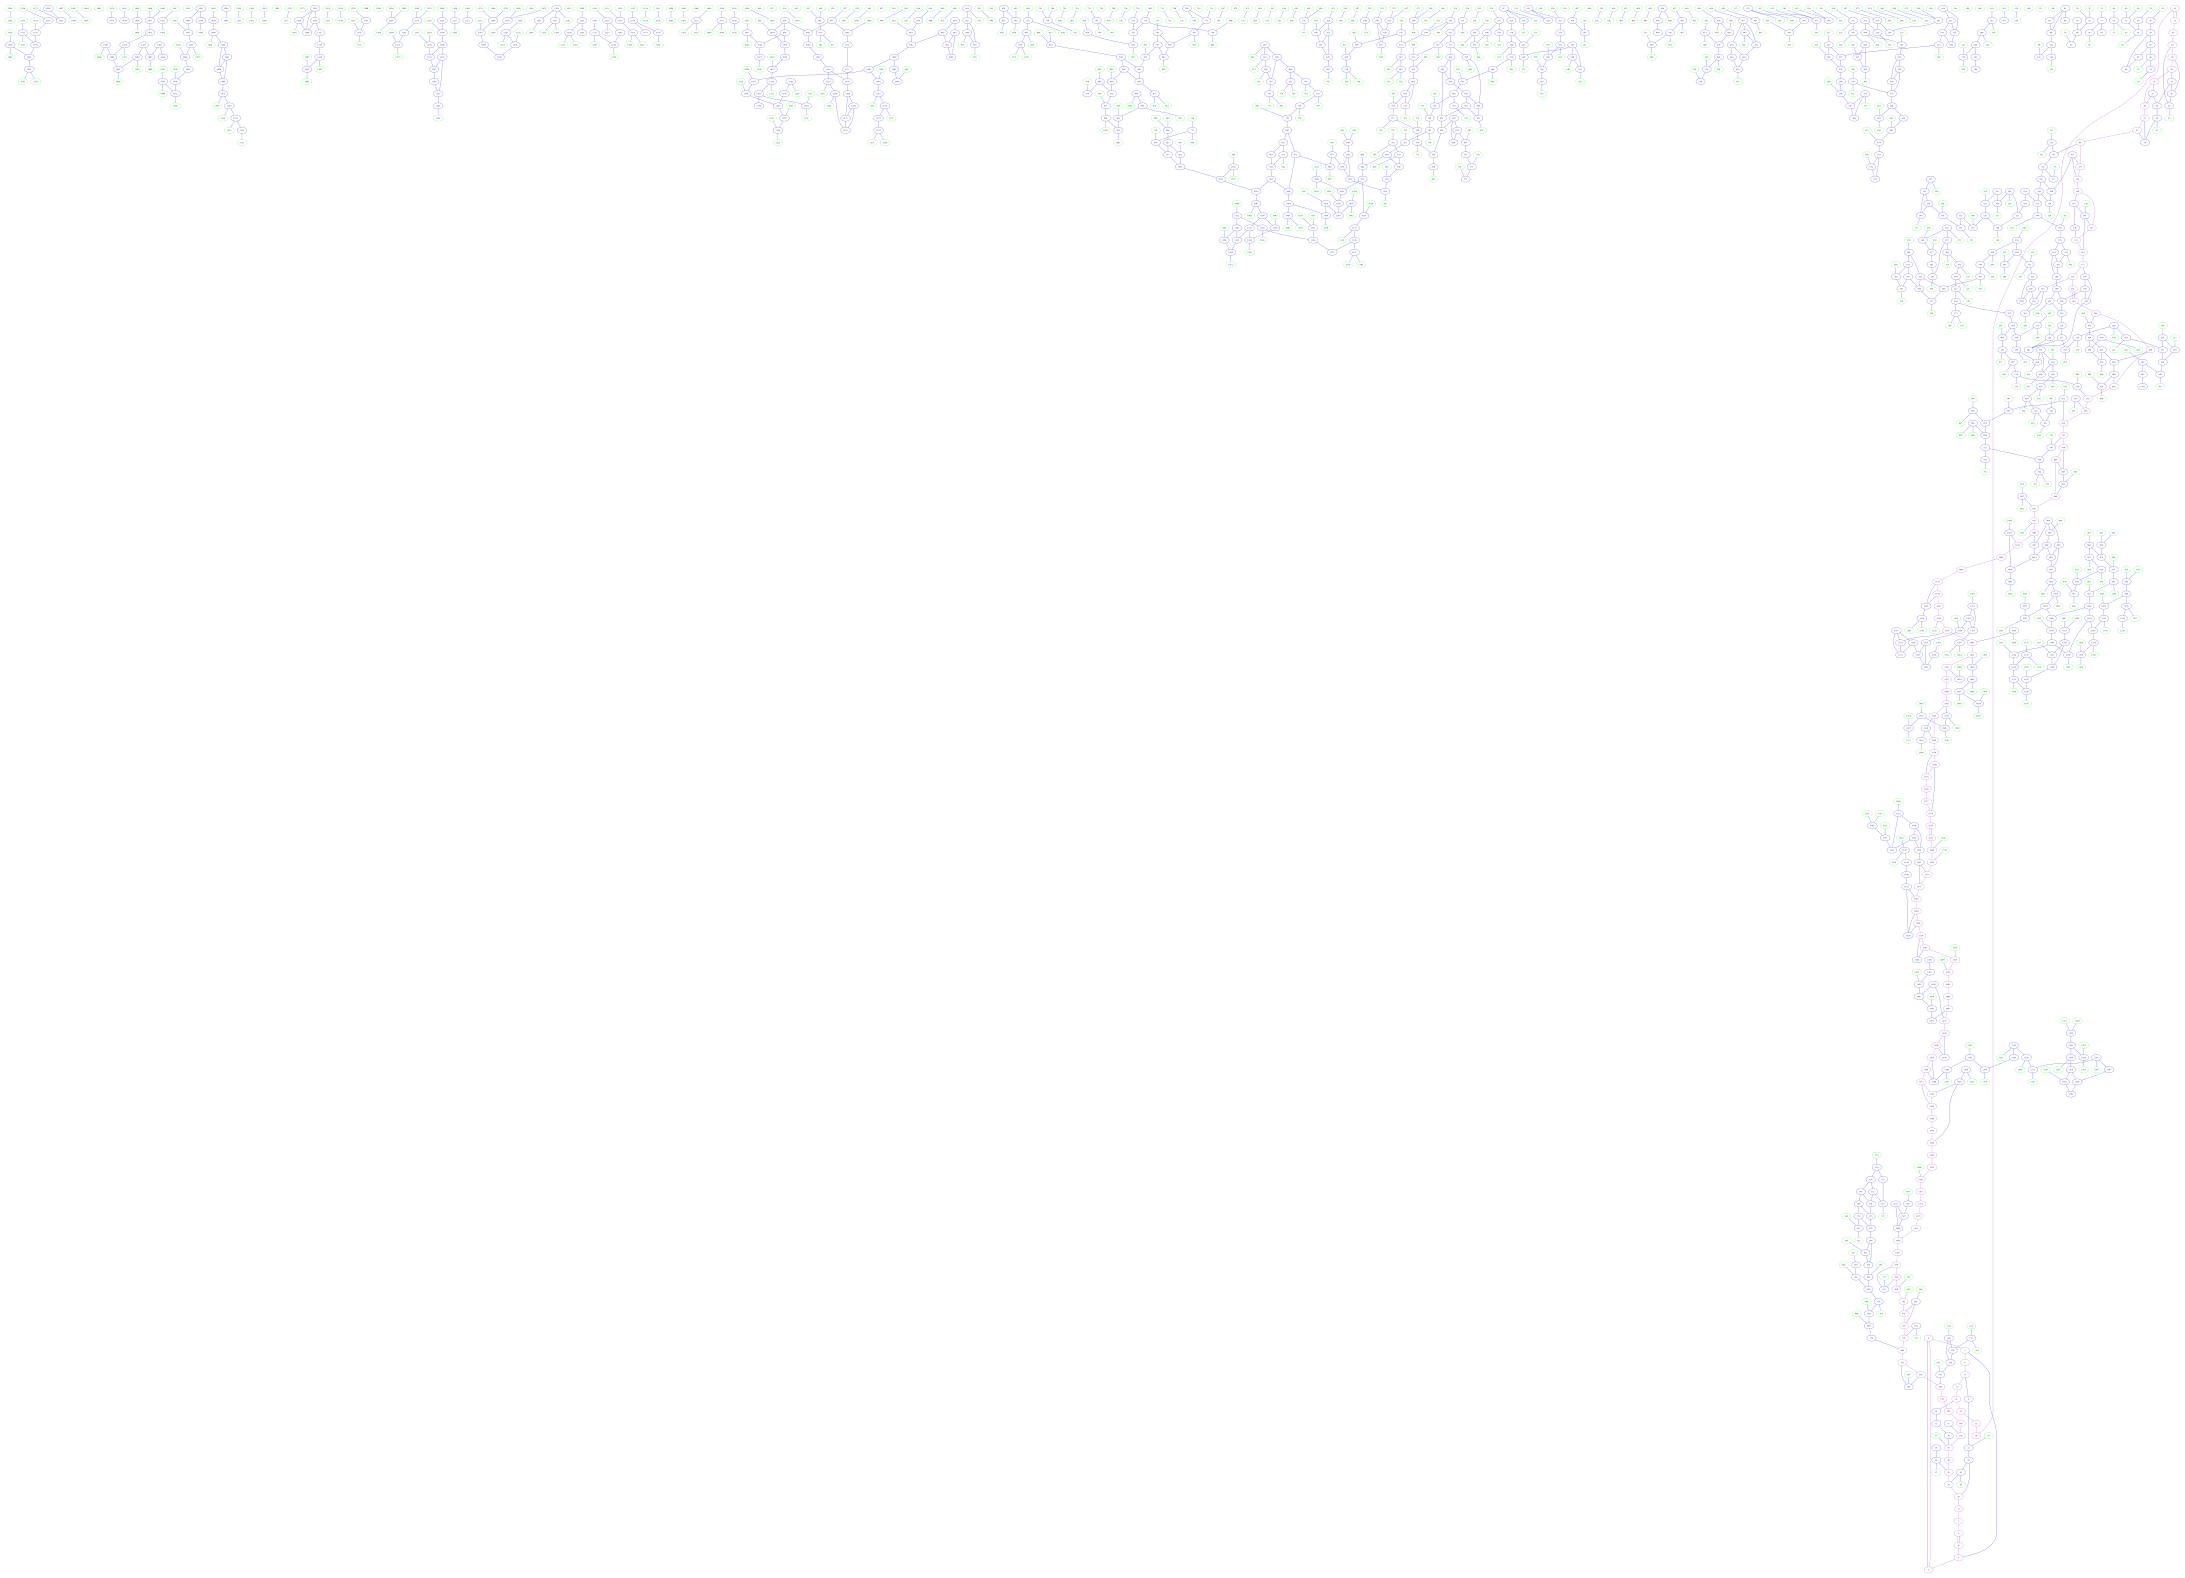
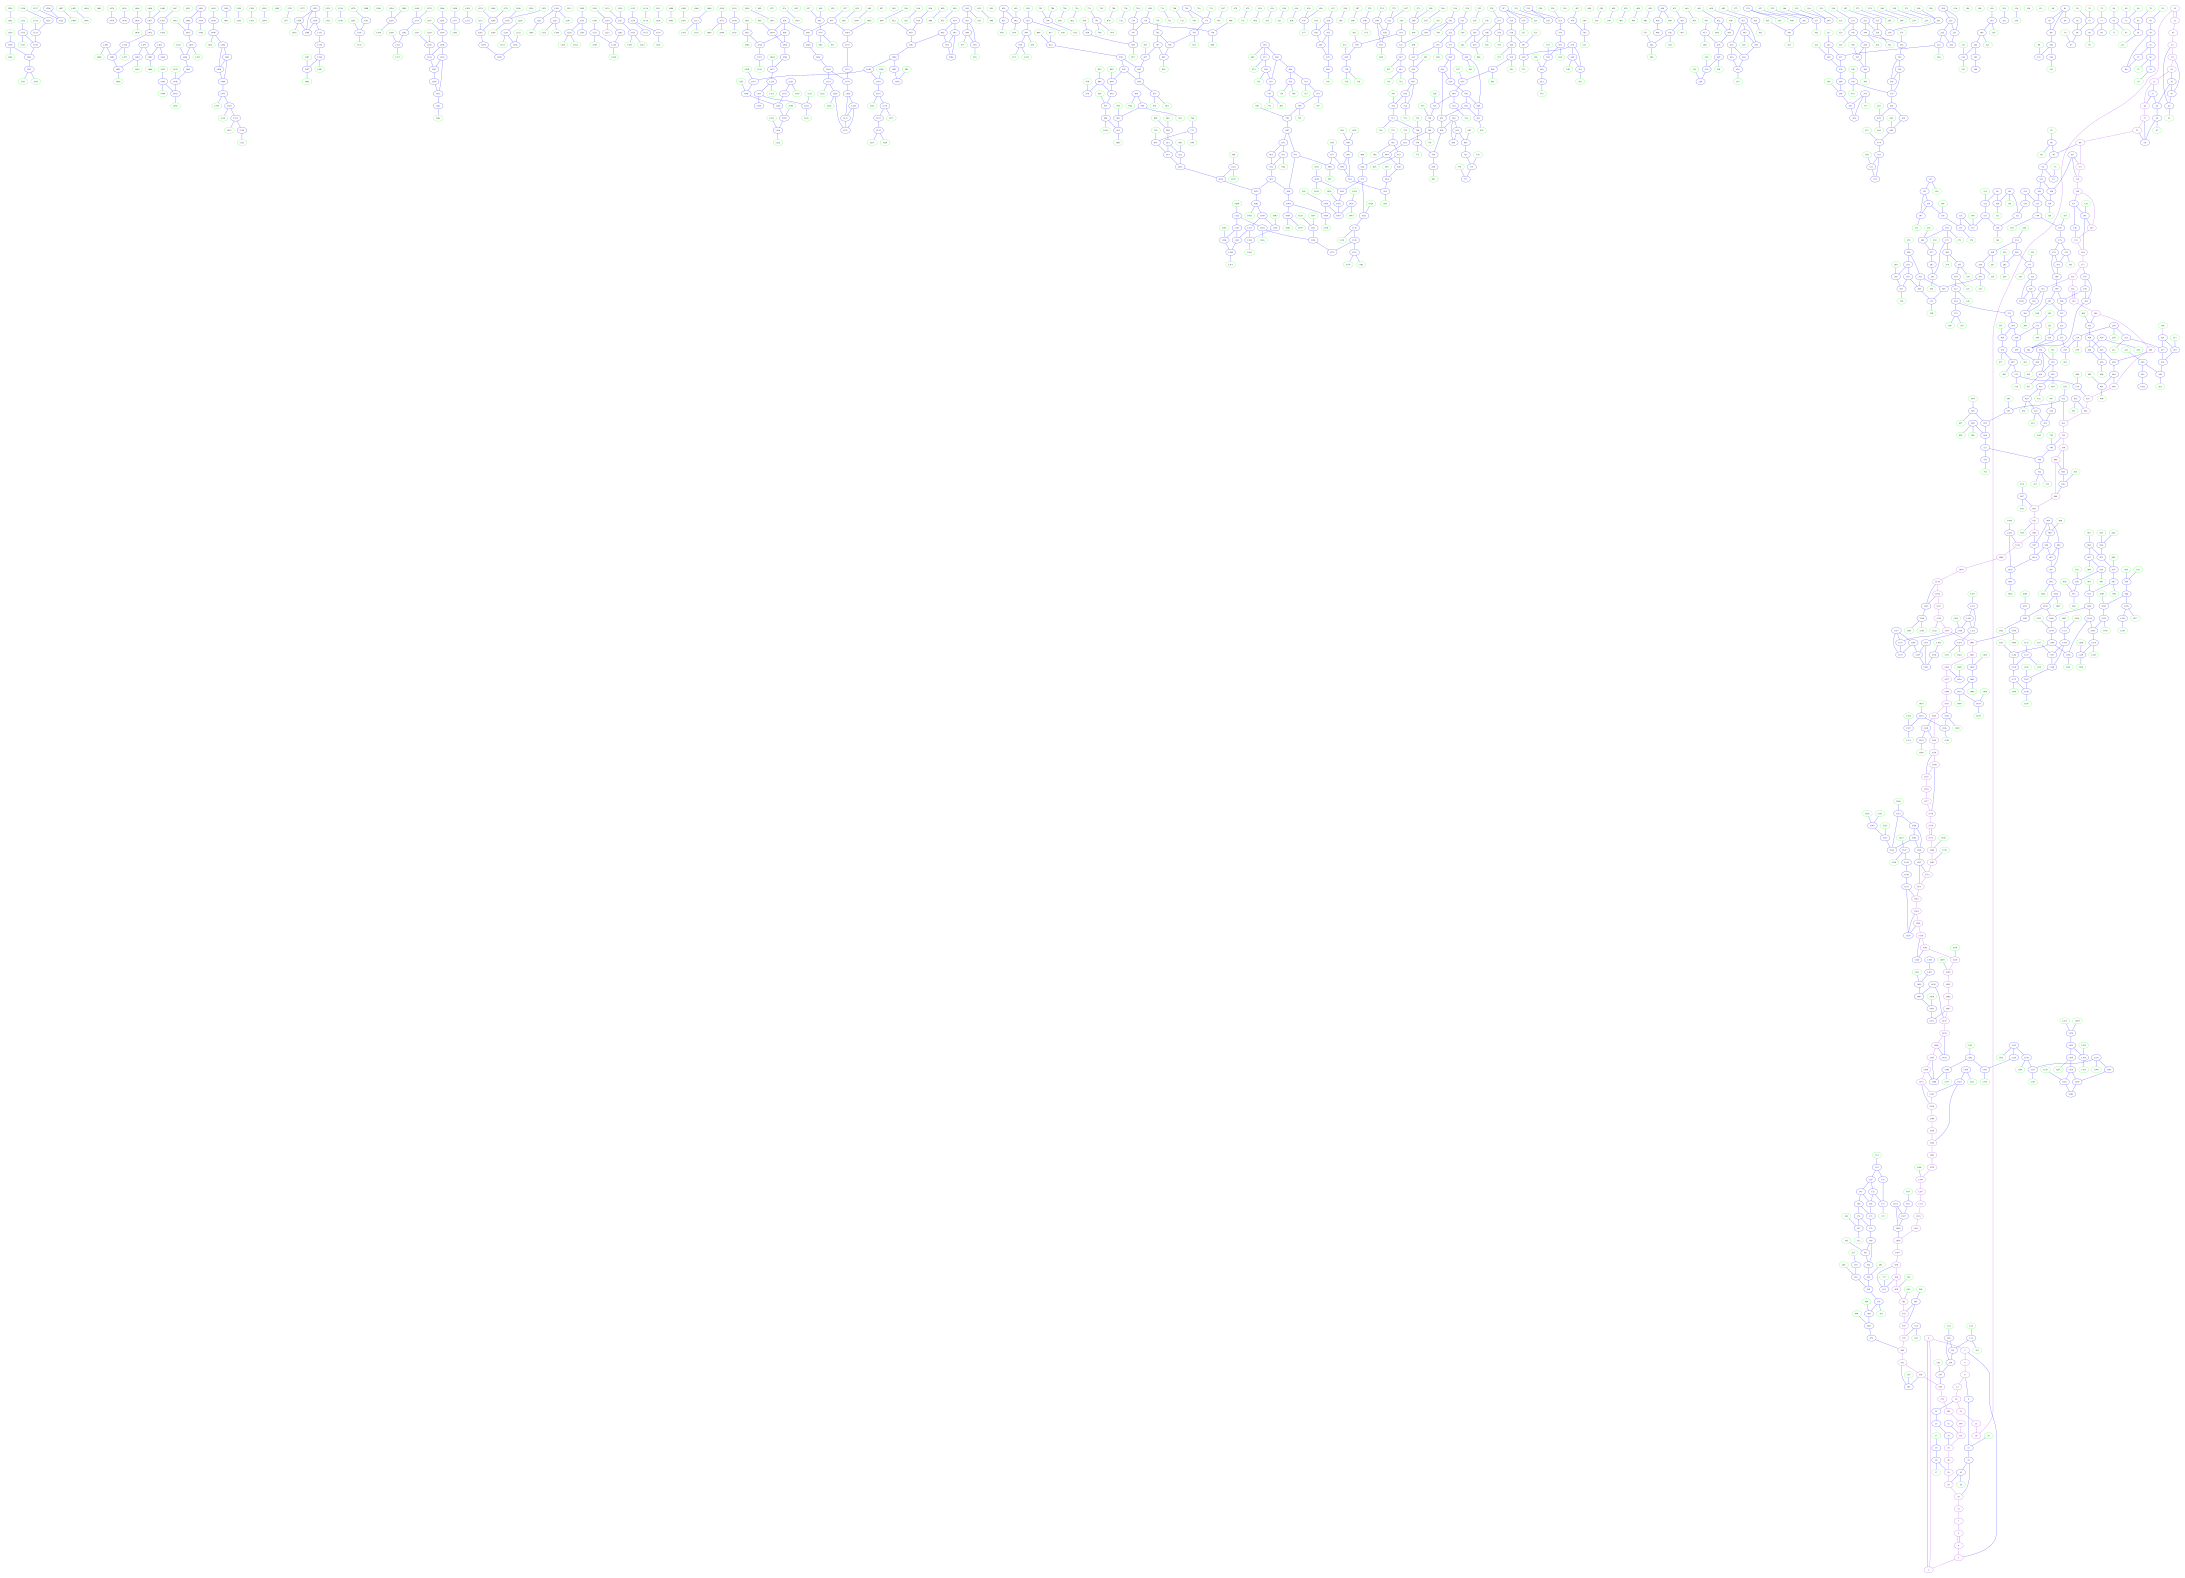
edge "17" -- "70": now "17" -- "19"
